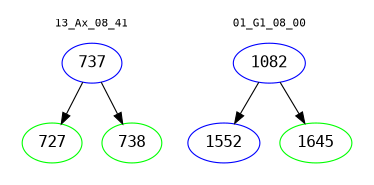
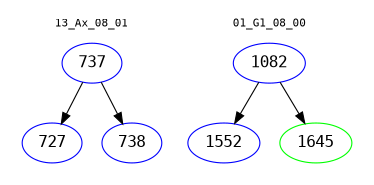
cluster "13_Ax_08_41": label "13_Ax_08_41" -> "13_Ax_08_01"
node "727": color green -> blue
node "738": color green -> blue
